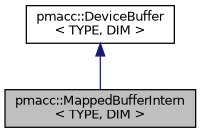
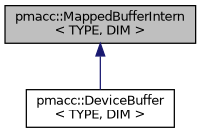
edge "pmacc::MappedBufferIntern < TYPE, DIM >" -> "pmacc::DeviceBuffer < TYPE, DIM >": reversed
